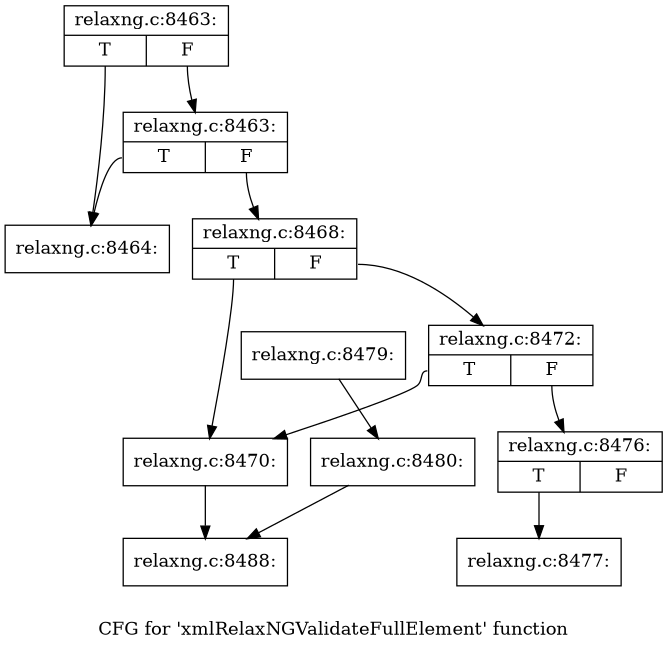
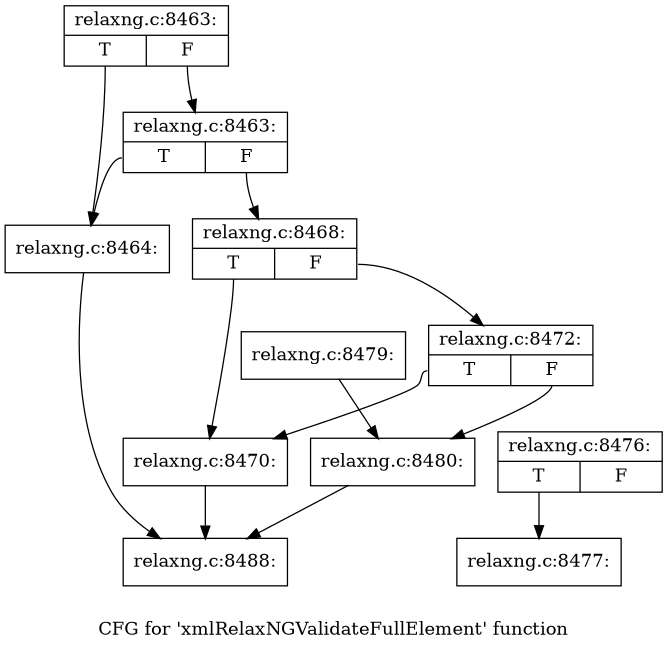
edge "relaxng.c:8472:" -> "relaxng.c:8476:": now "relaxng.c:8472:" -> "relaxng.c:8480:"
edge "relaxng.c:8464:" -> "relaxng.c:8488:": added
